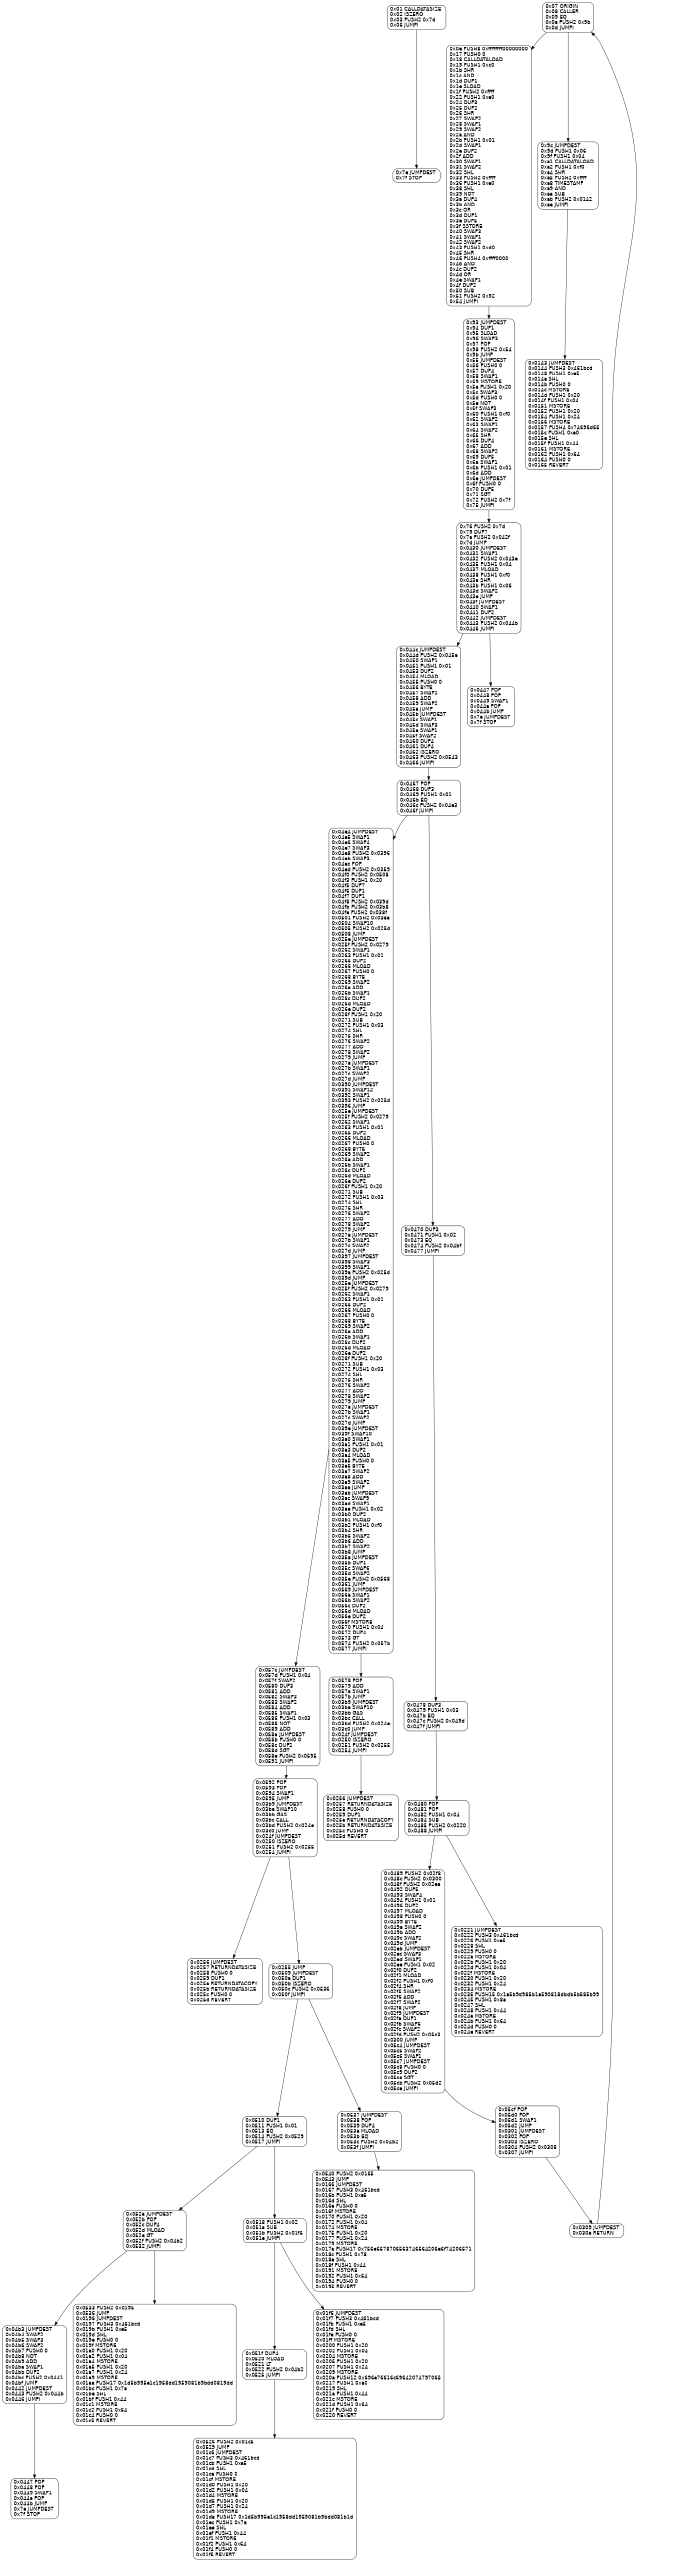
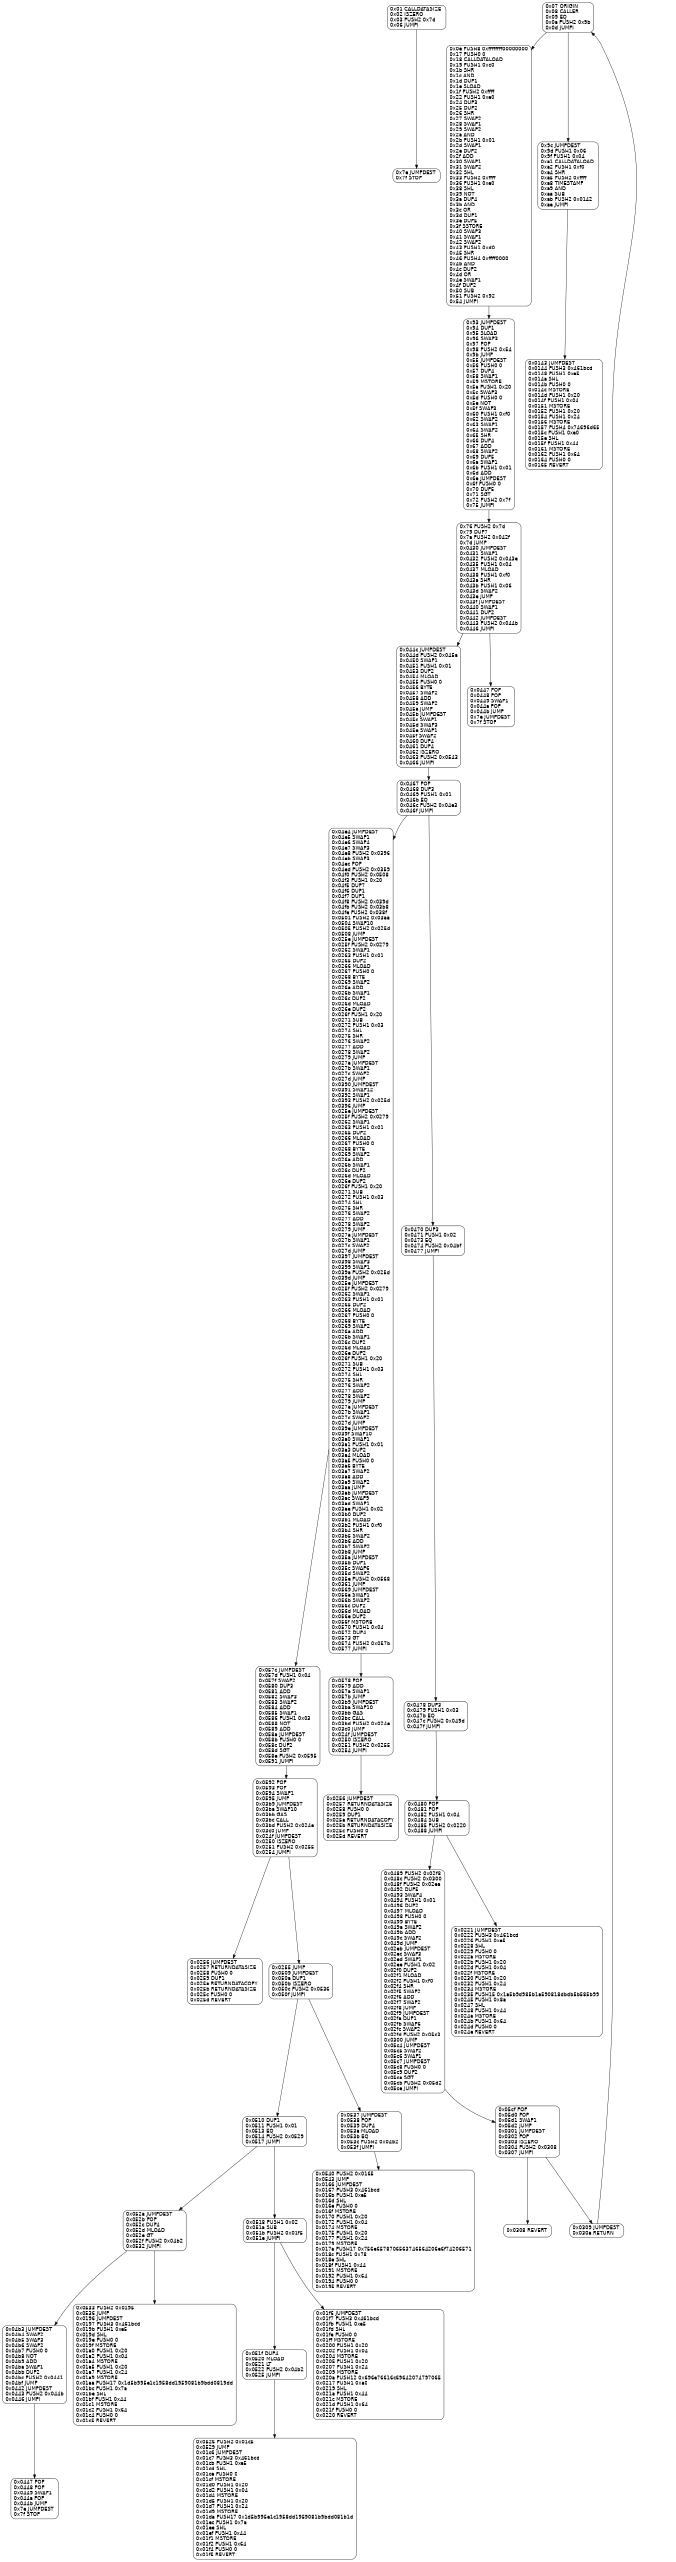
node "0x0308 REVERT": added
